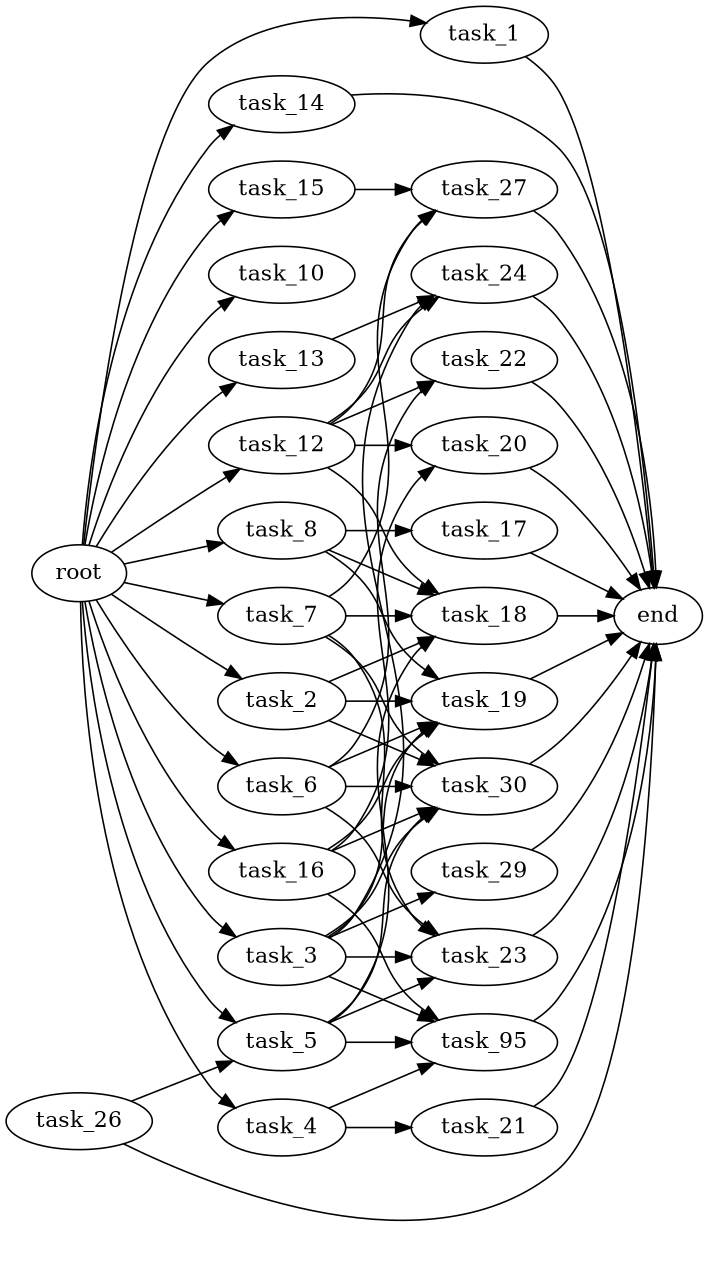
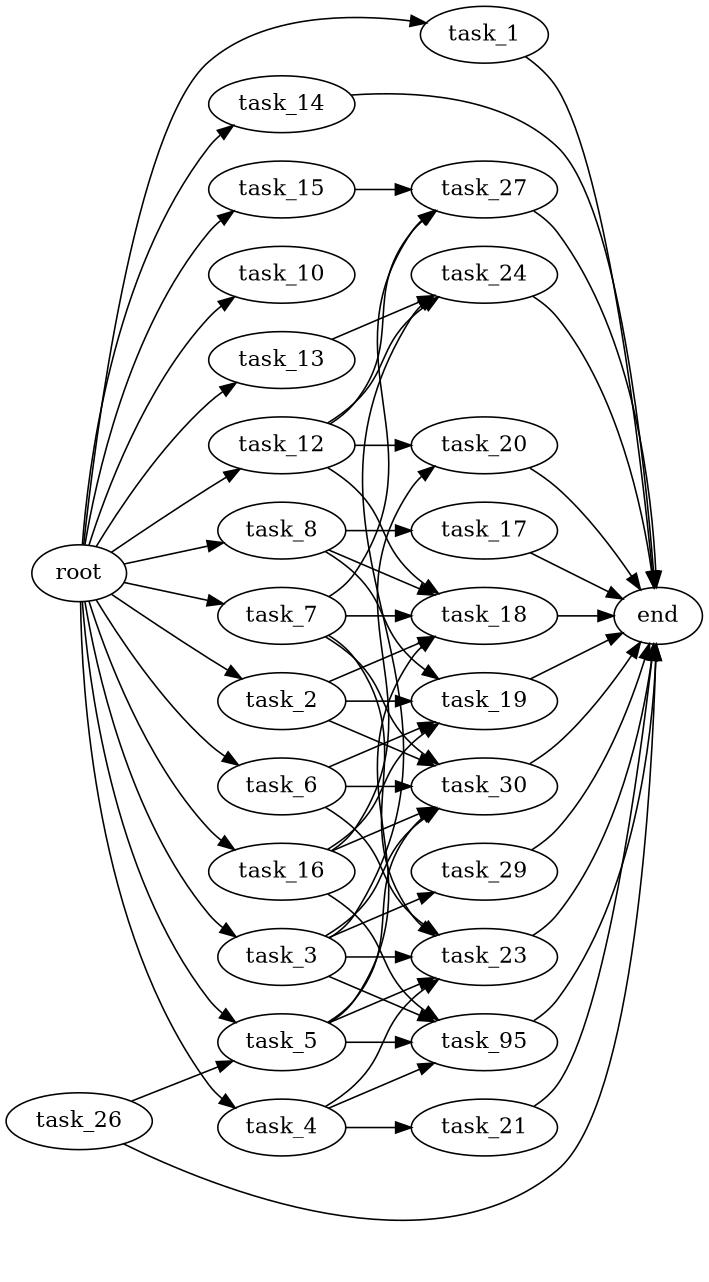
node "task_22": removed
edge "task_3" -> "task_19": removed
edge "task_4" -> "task_23": added
